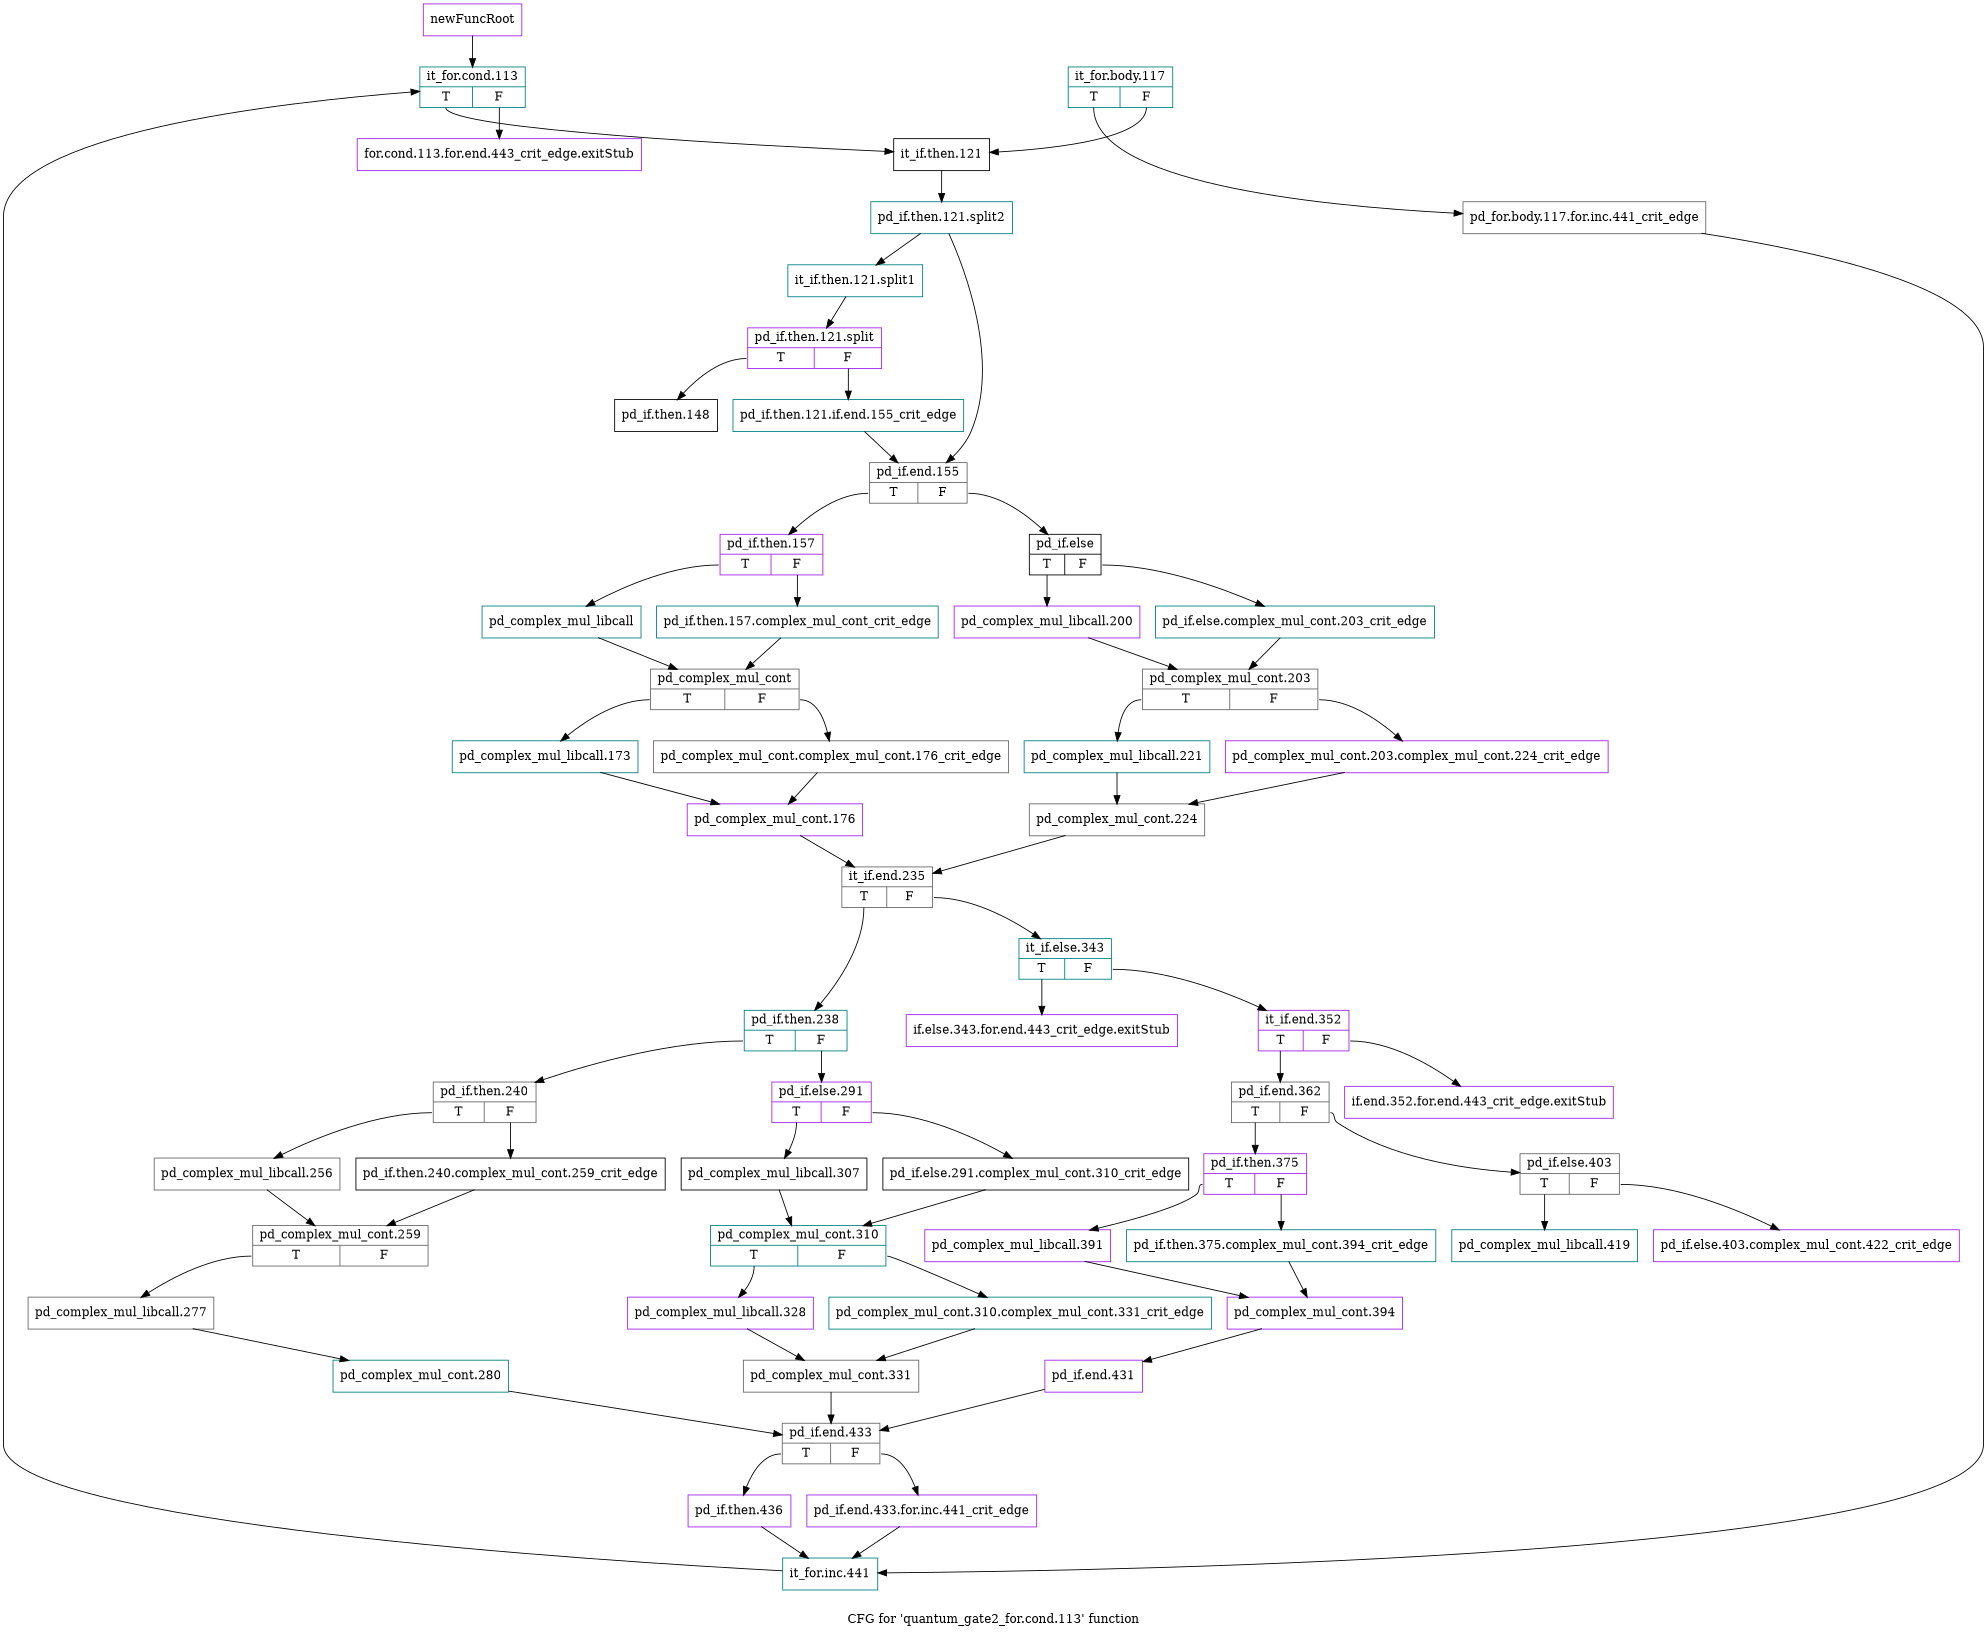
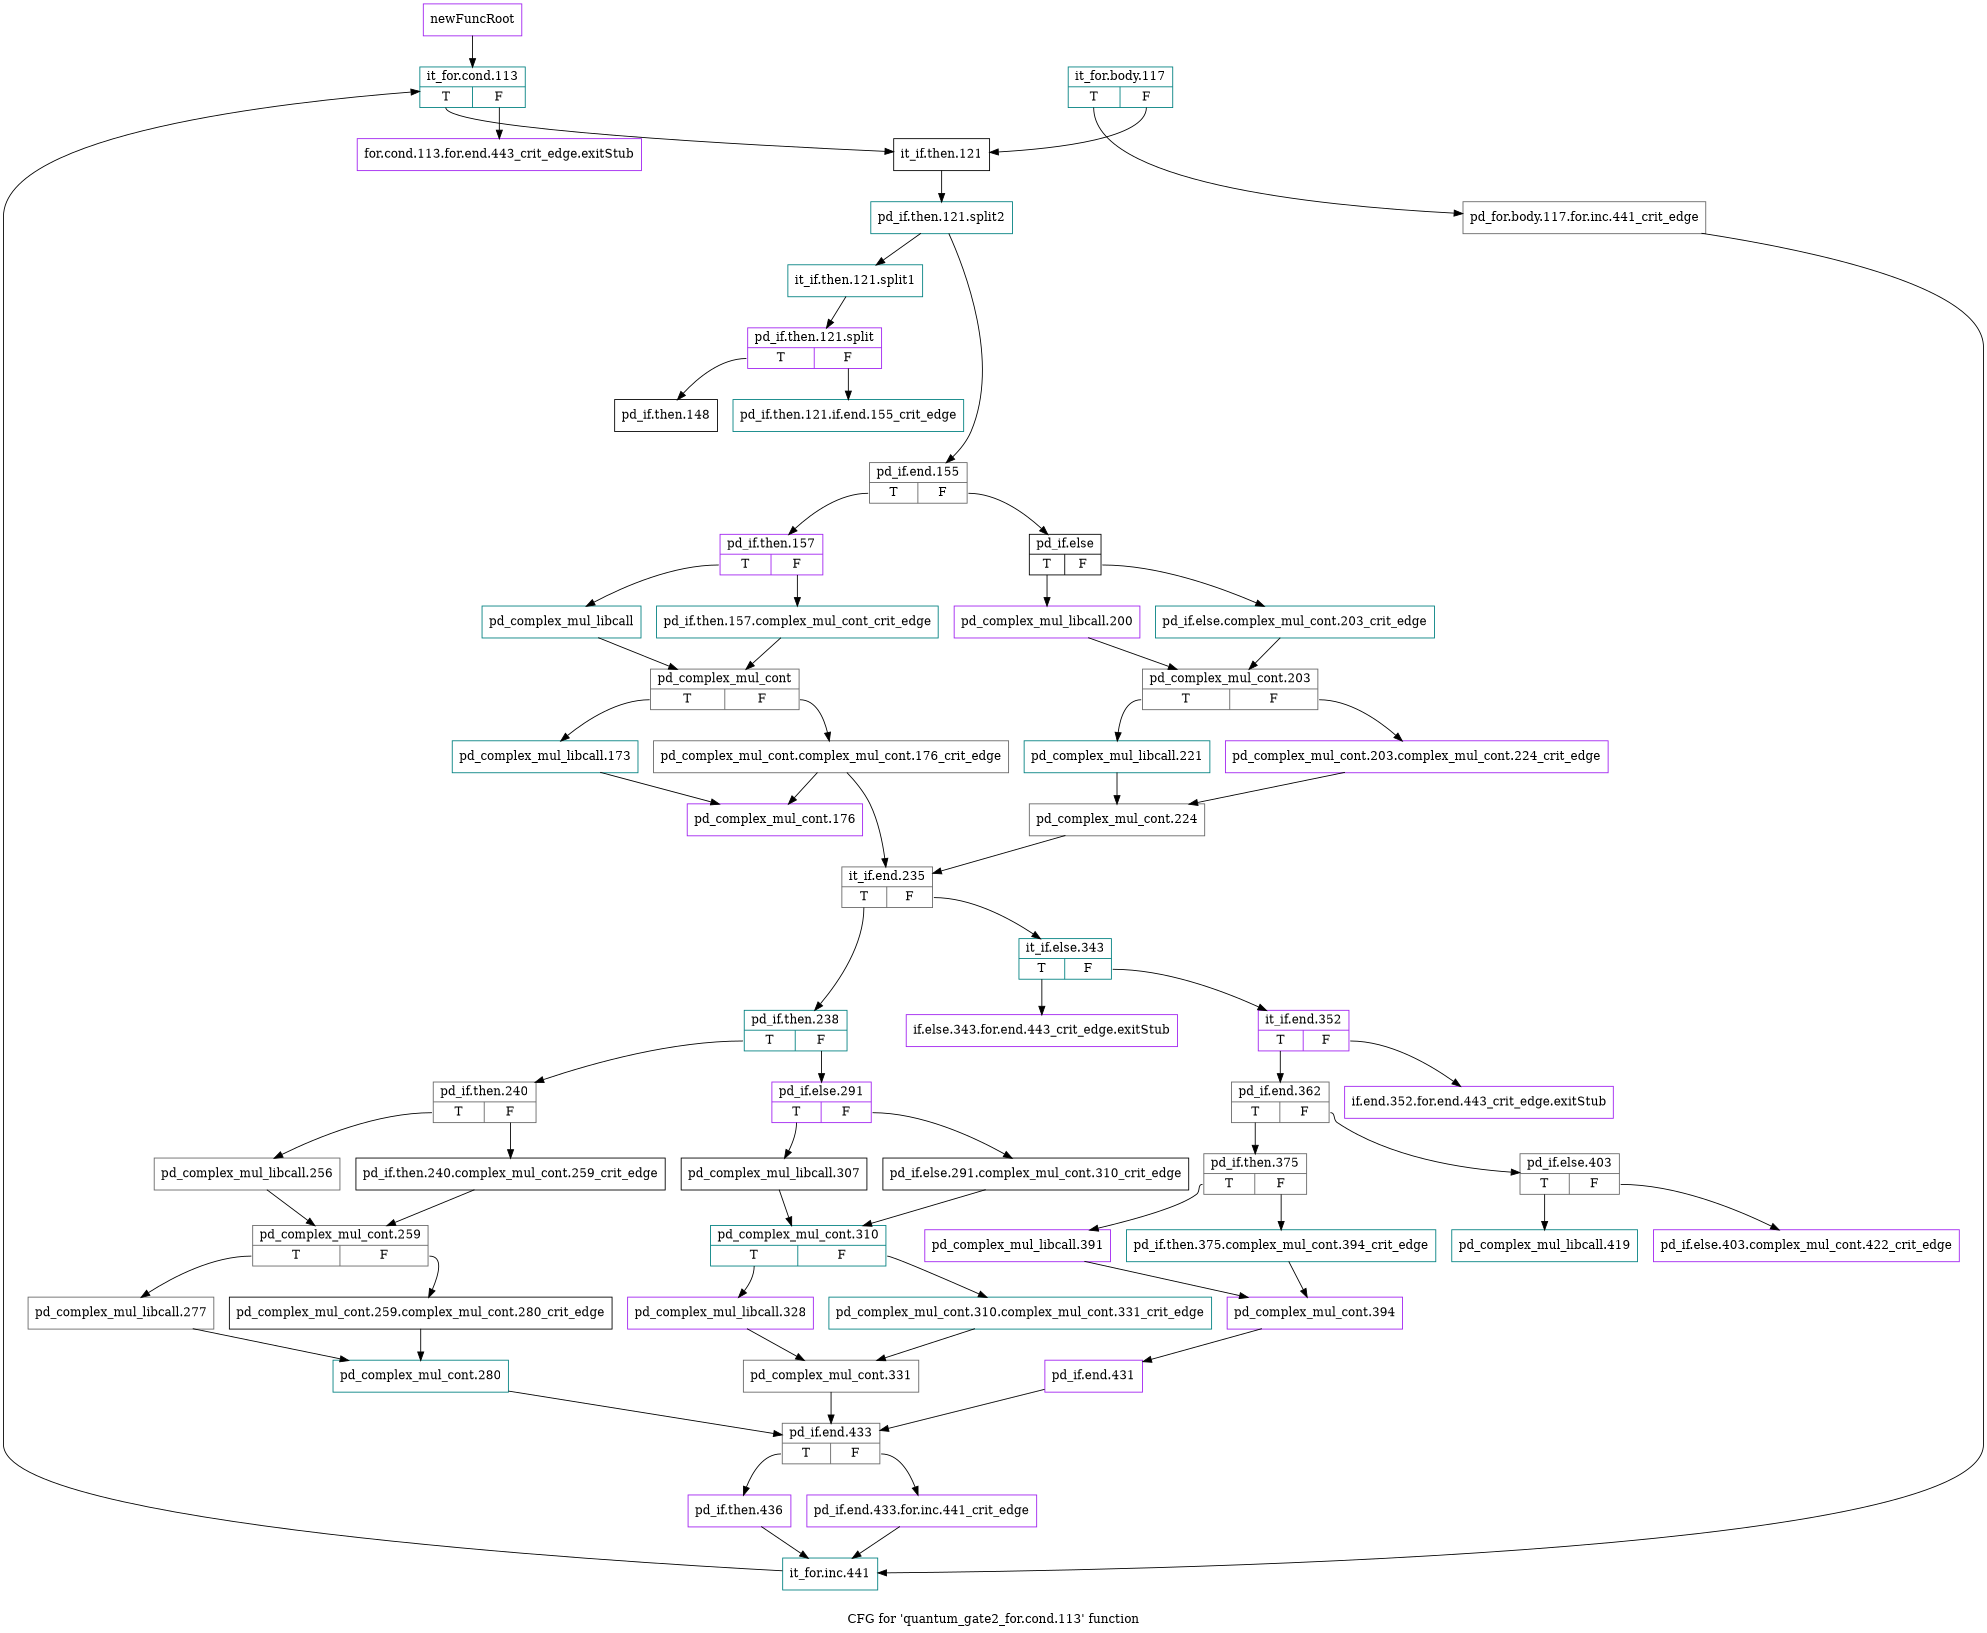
edge "pd_if.then.121.if.end.155_crit_edge" -> "pd_if.end.155": removed
edge "pd_complex_mul_cont.176" -> "it_if.end.235": now "pd_complex_mul_cont.complex_mul_cont.176_crit_edge" -> "it_if.end.235"
node "pd_if.then.375": color purple -> gray40
node "pd_complex_mul_cont.259.complex_mul_cont.280_crit_edge": added
